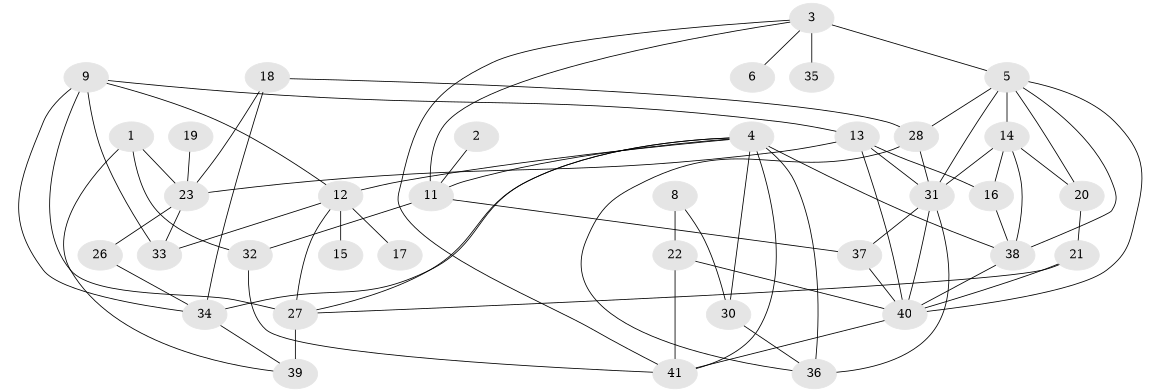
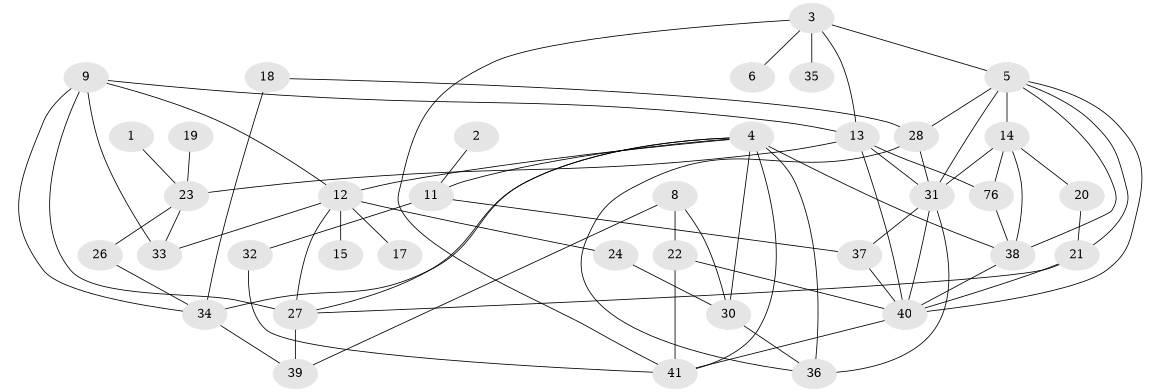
edge "3" -- "11": now "3" -- "13"
edge "5" -- "20": now "5" -- "21"
edge "18" -- "23": removed
node "16": label "16" -> "76"
edge "1" -- "32": removed
node "24": added
edge "1" -- "39": now "8" -- "39"
